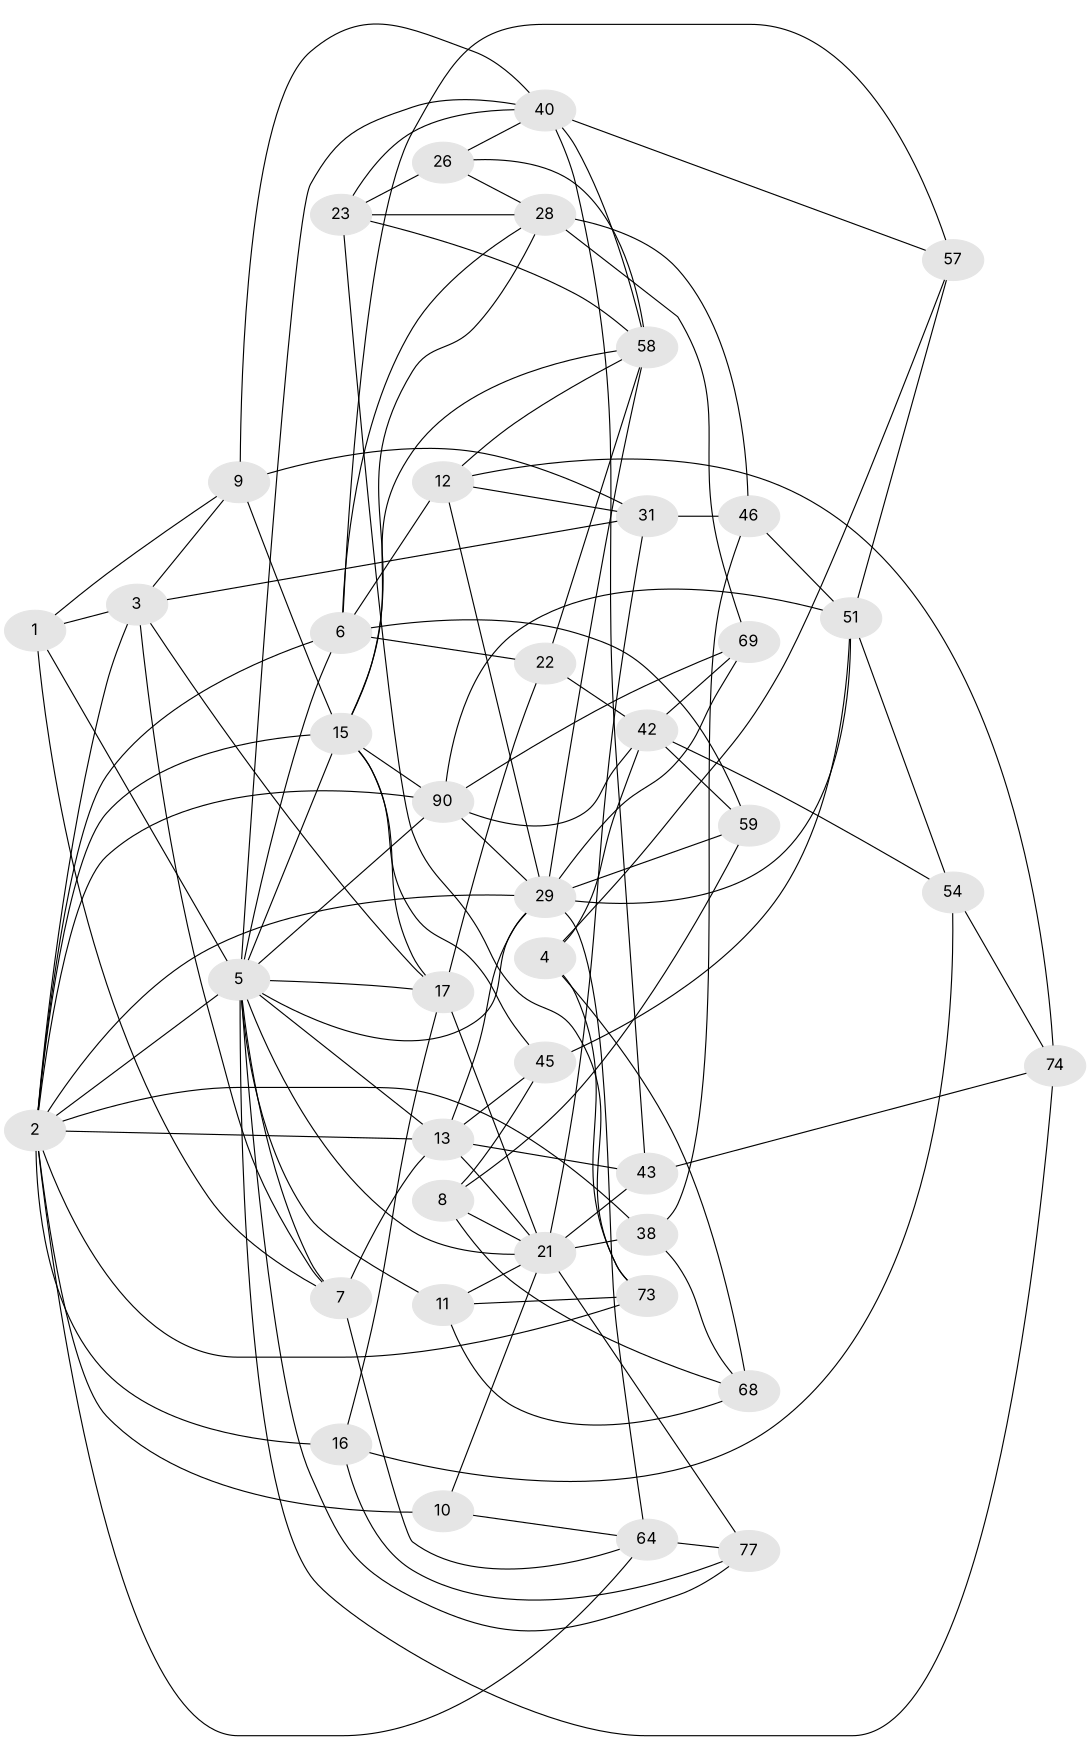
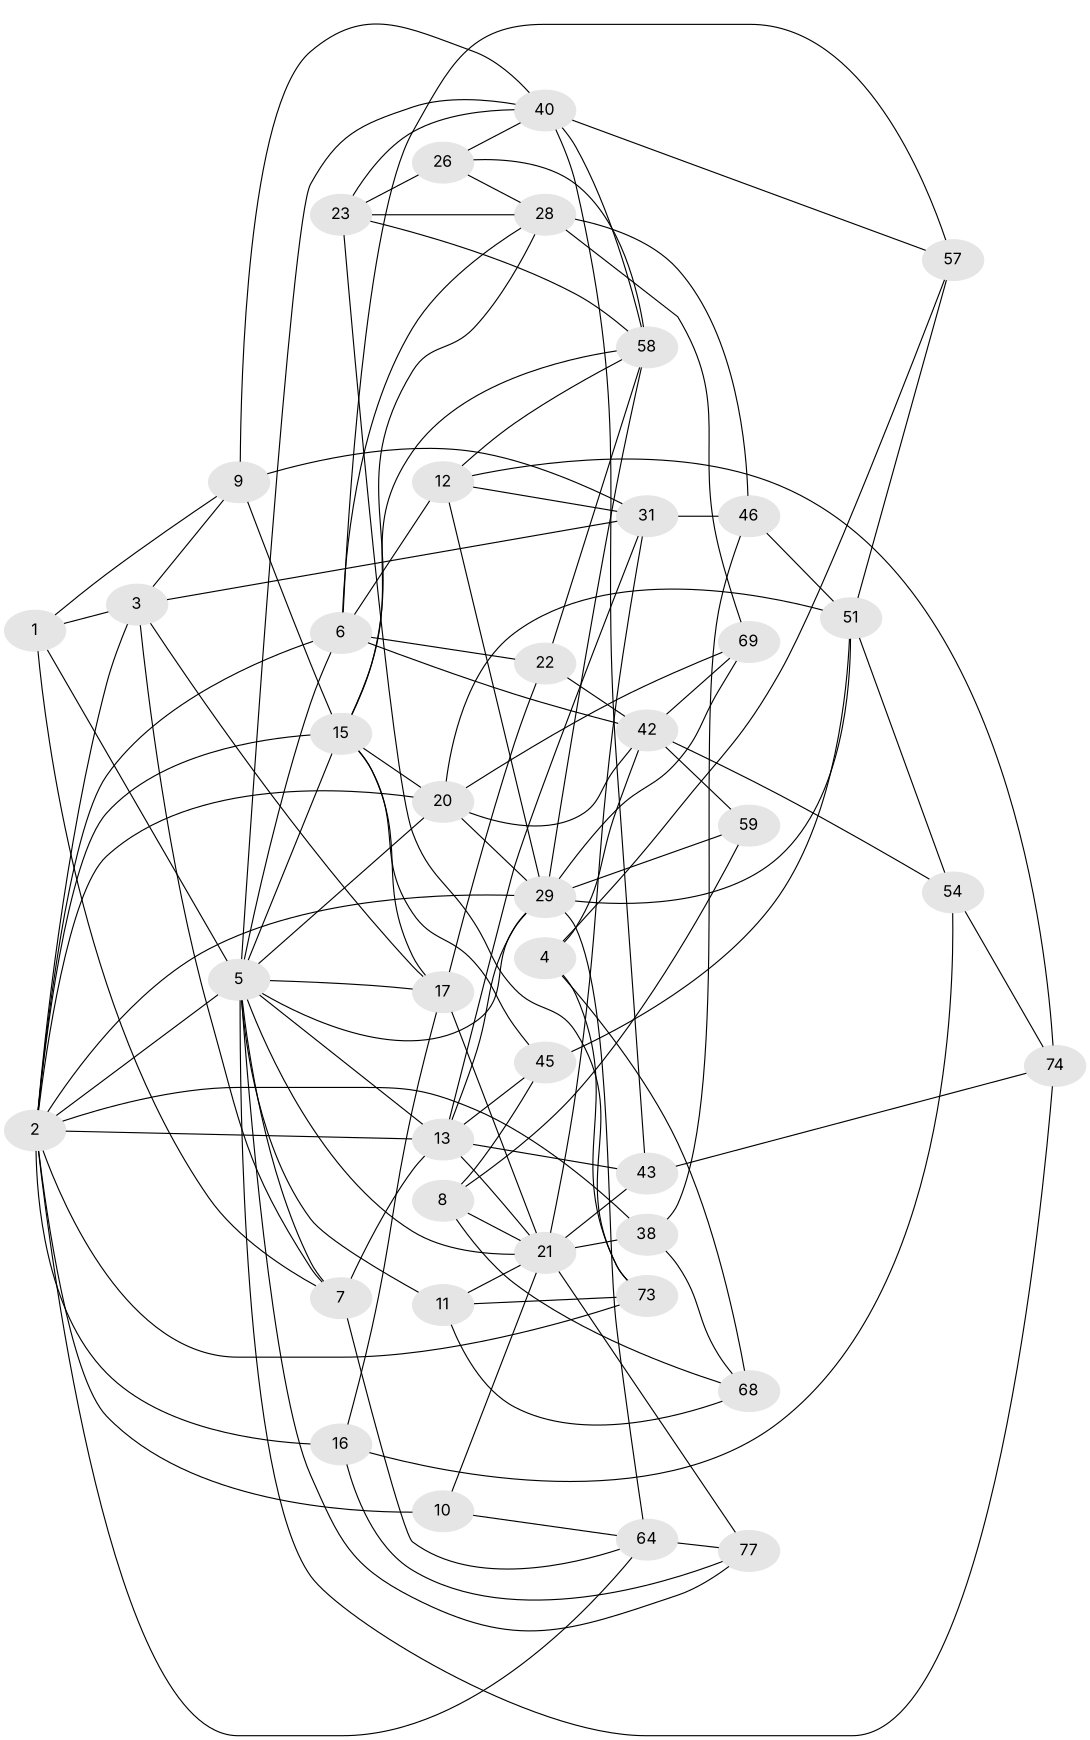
edge "6" -- "59": now "6" -- "42"
node "90": label "90" -> "20"
edge "31" -- "13": added
